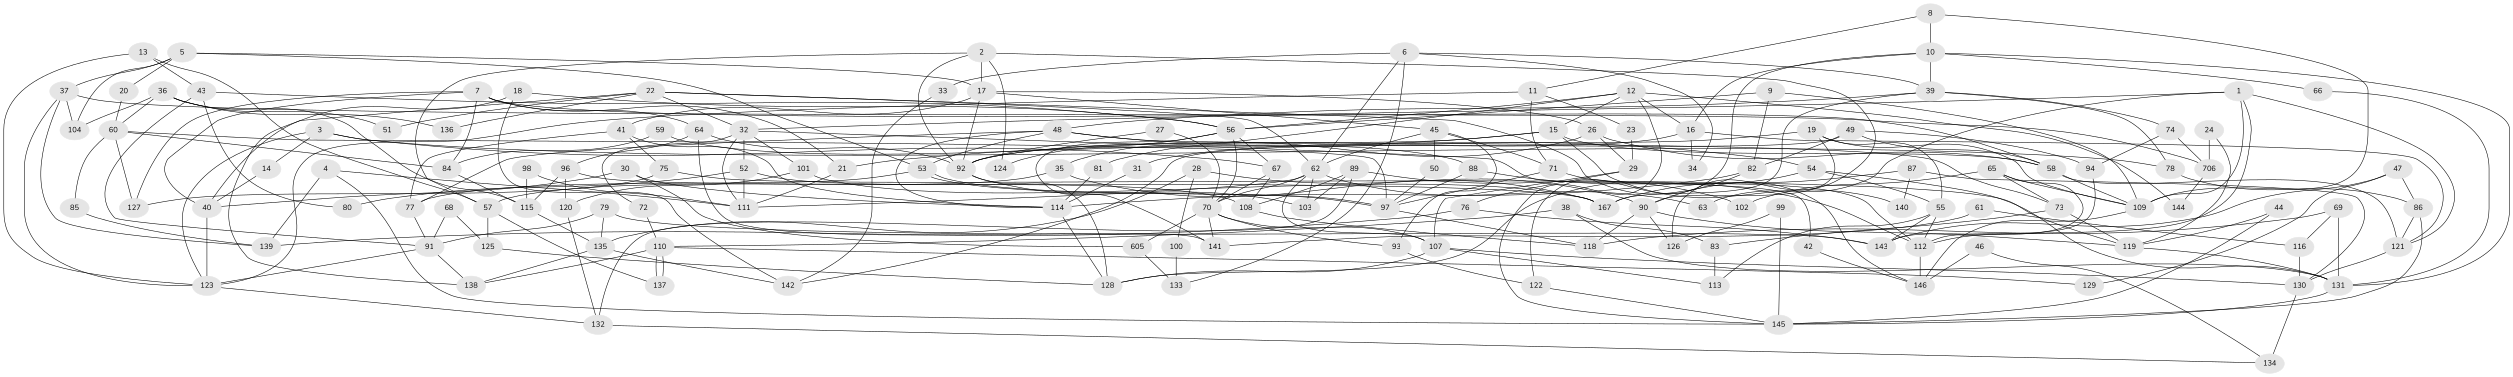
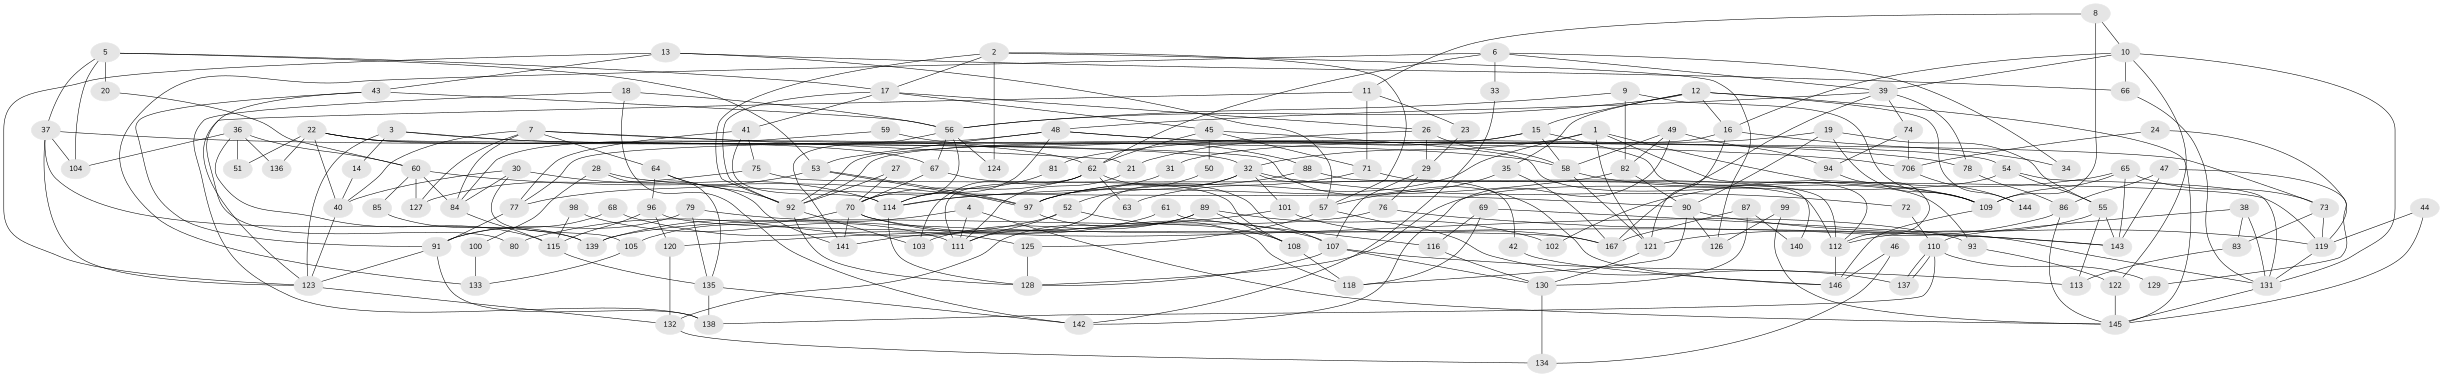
edge "13" -- "66": added
edge "30" -- "84": added
node "605": label "605" -> "105"
